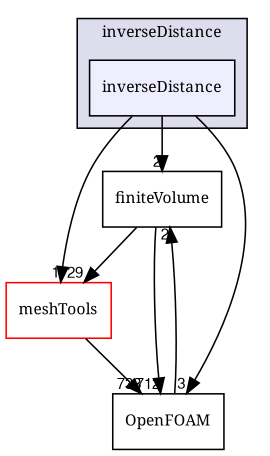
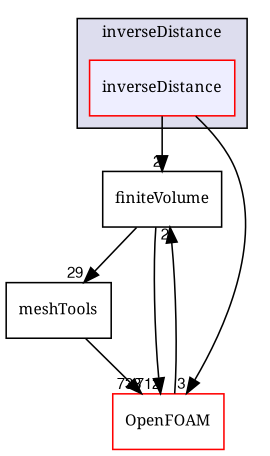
node "inverseDistance": color black -> red
edge "inverseDistance" -> "meshTools": removed
node "meshTools": color red -> black
node "OpenFOAM": color black -> red
